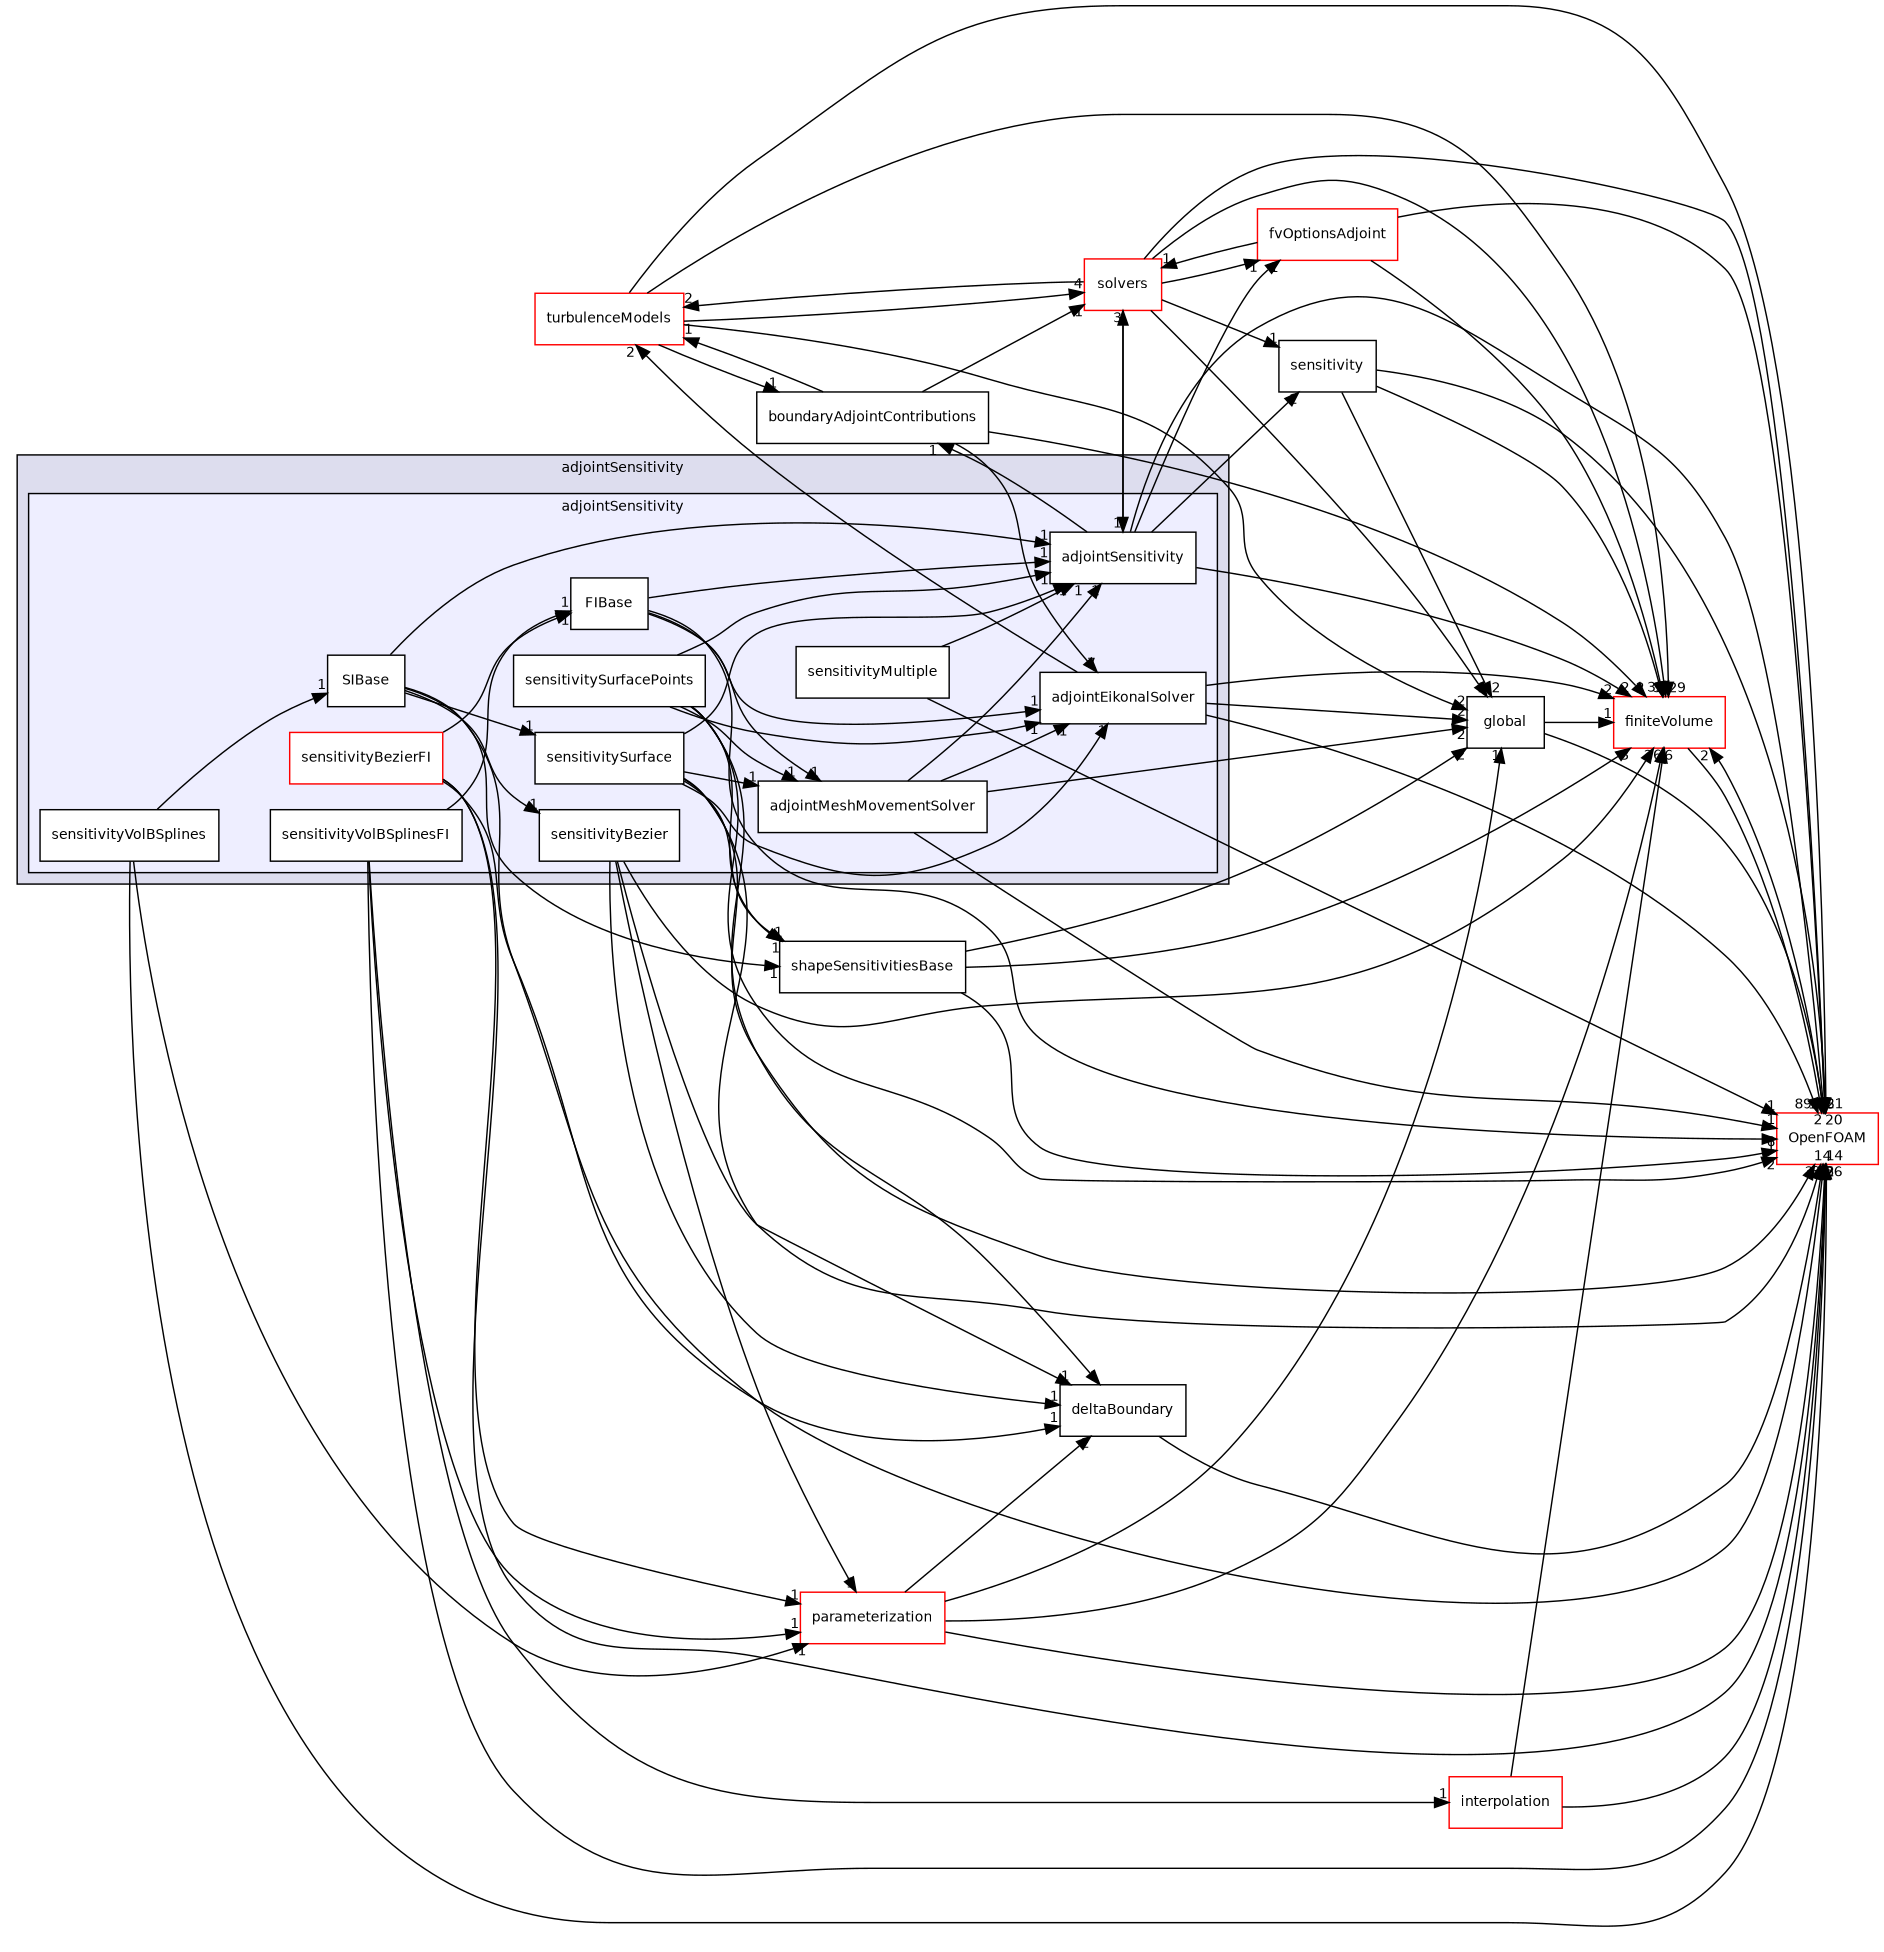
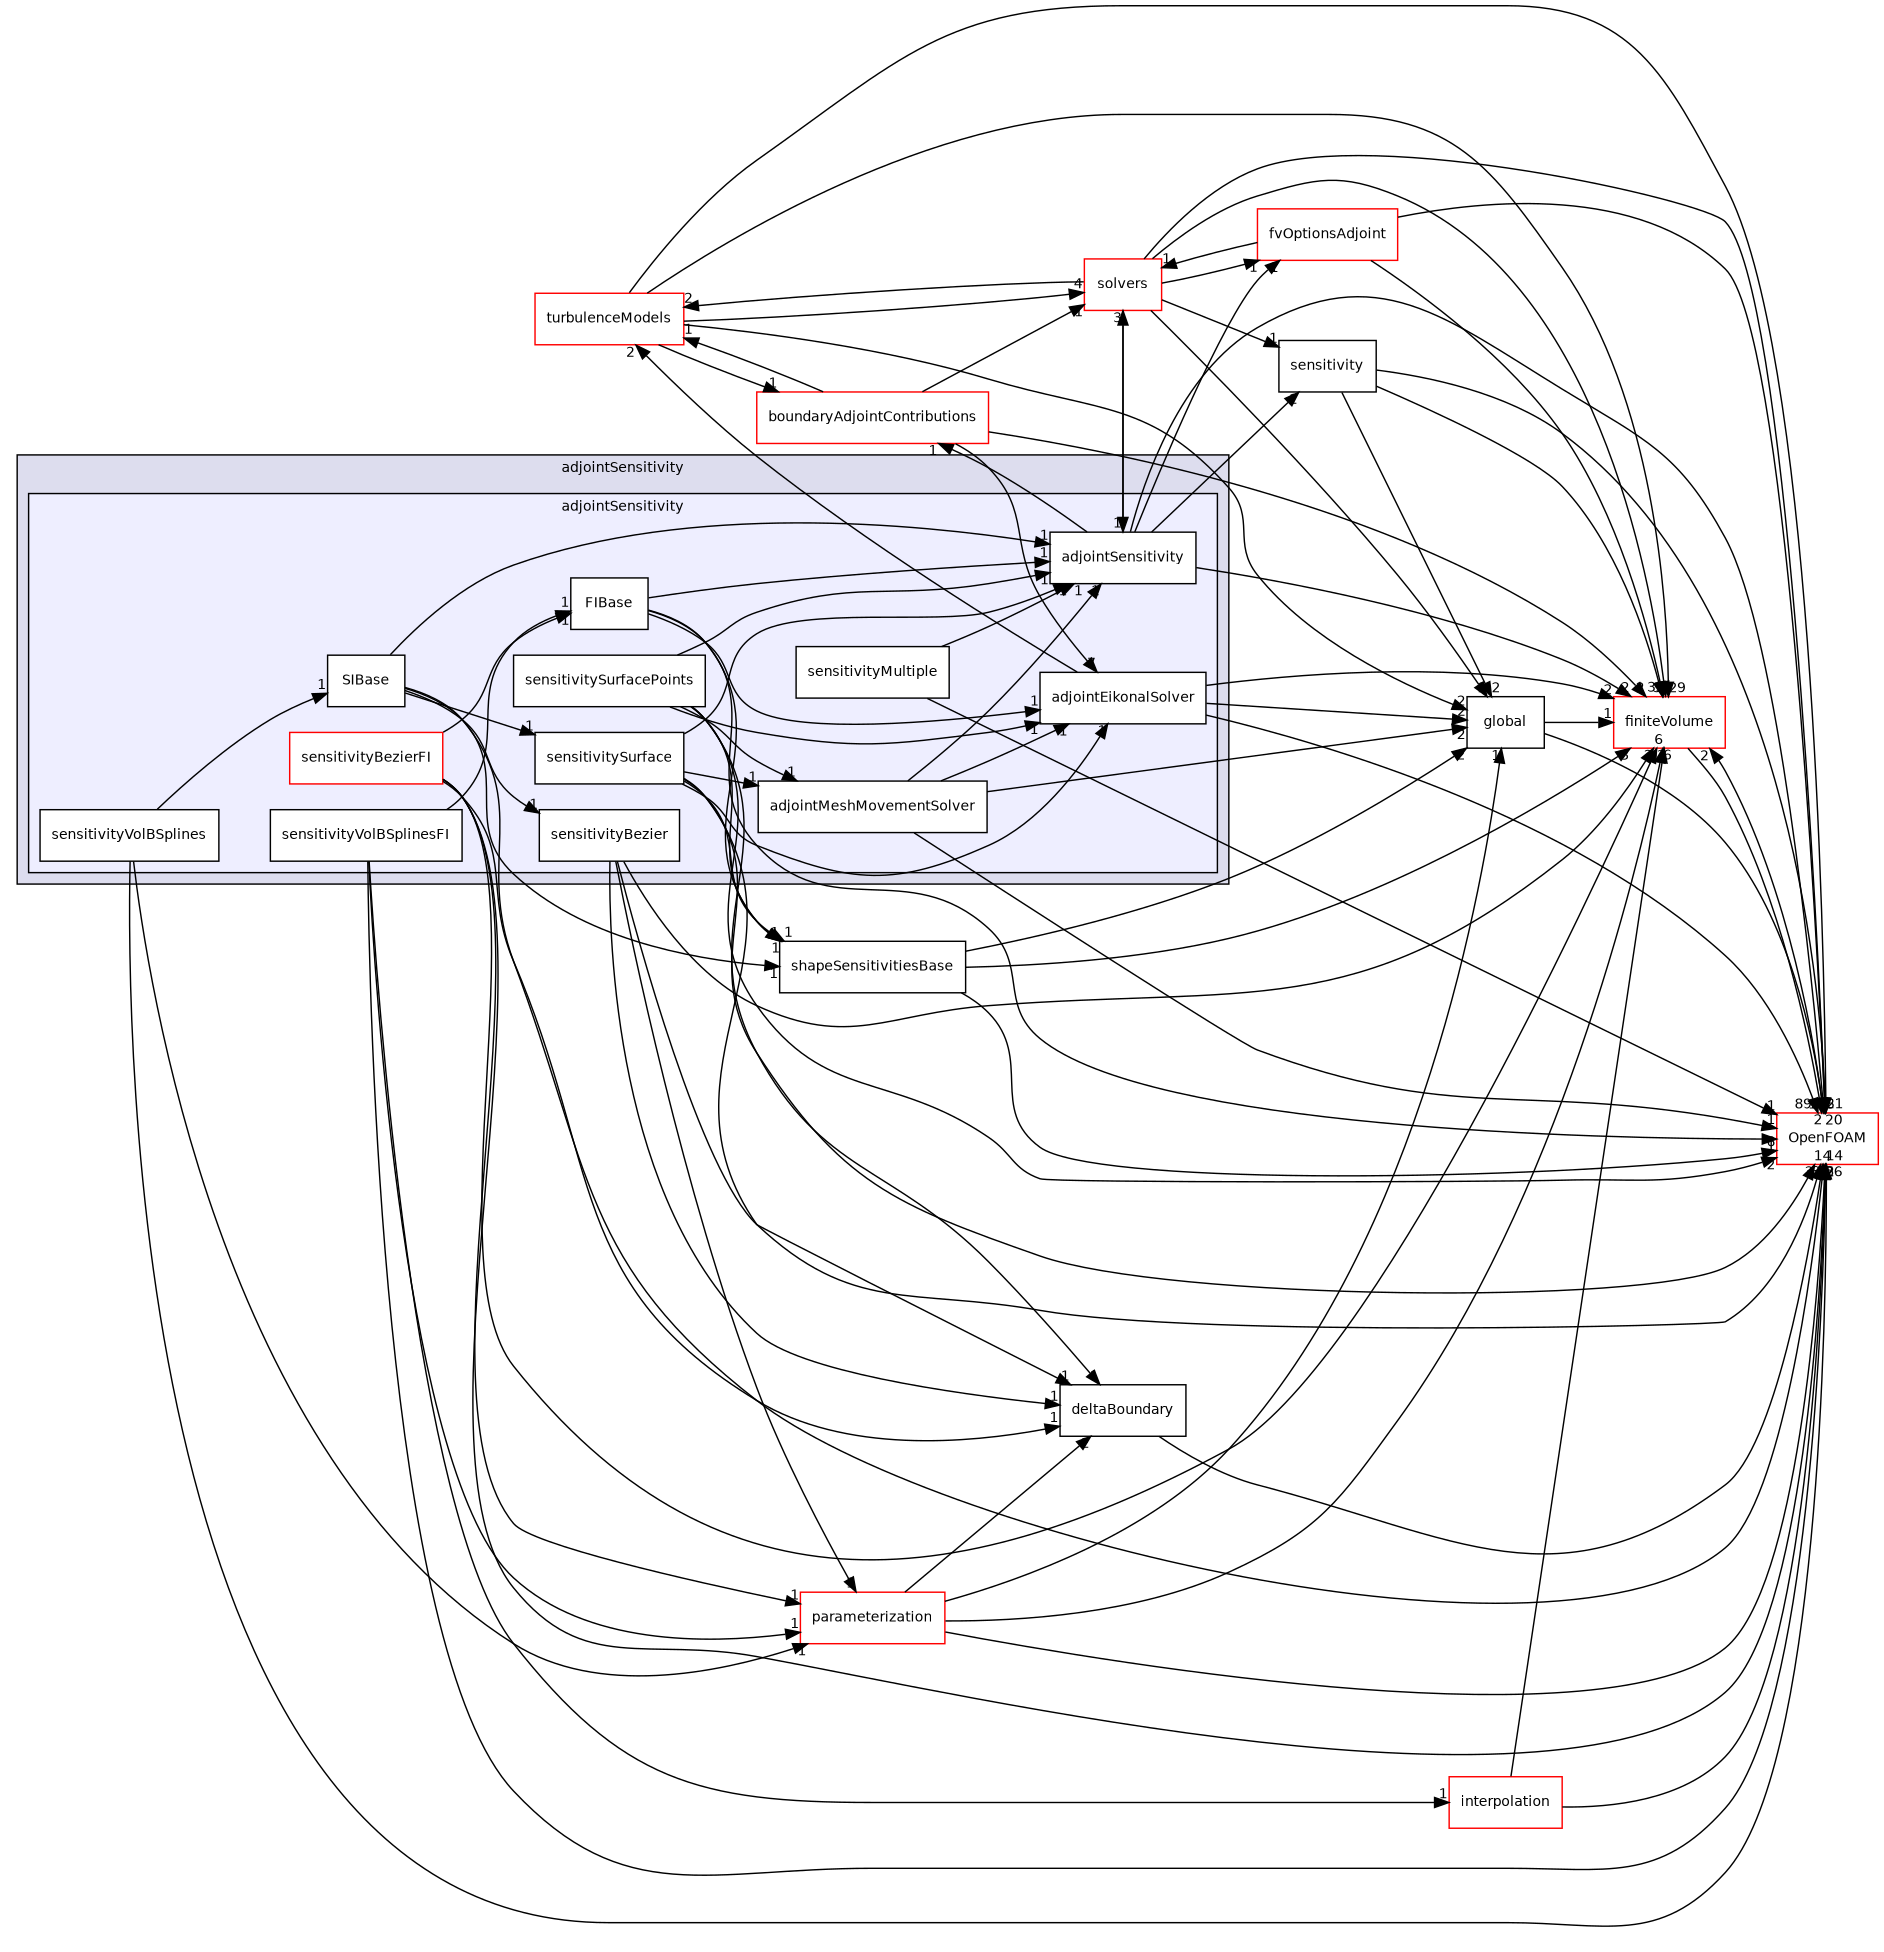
node "boundaryAdjointContributions": color black -> red
edge "FIBase" -> "adjointMeshMovementSolver": now "FIBase" -> "shapeSensitivitiesBase"
edge "sensitivityBezierFI" -> "finiteVolume": added
